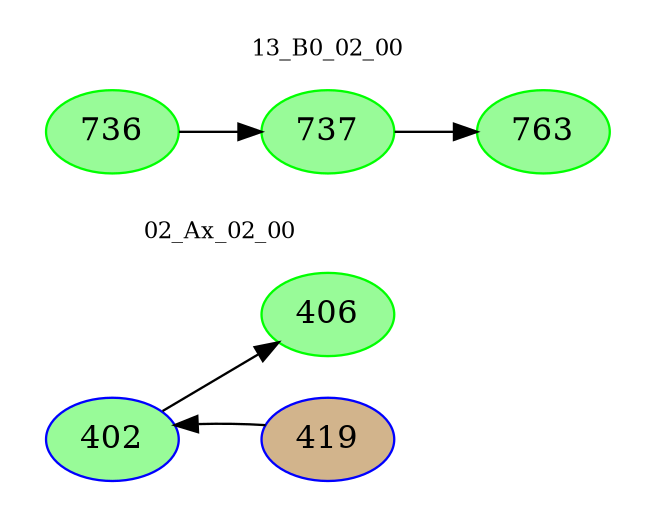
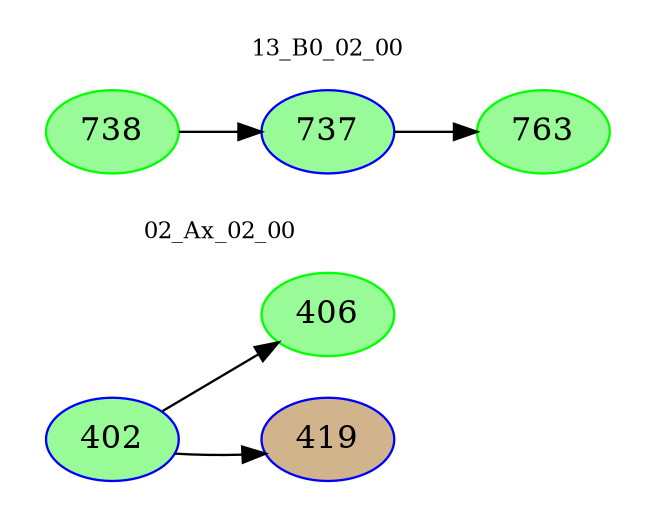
node "736": label "736" -> "738"
node "737": color green -> blue
edge "419" -> "402": reversed
